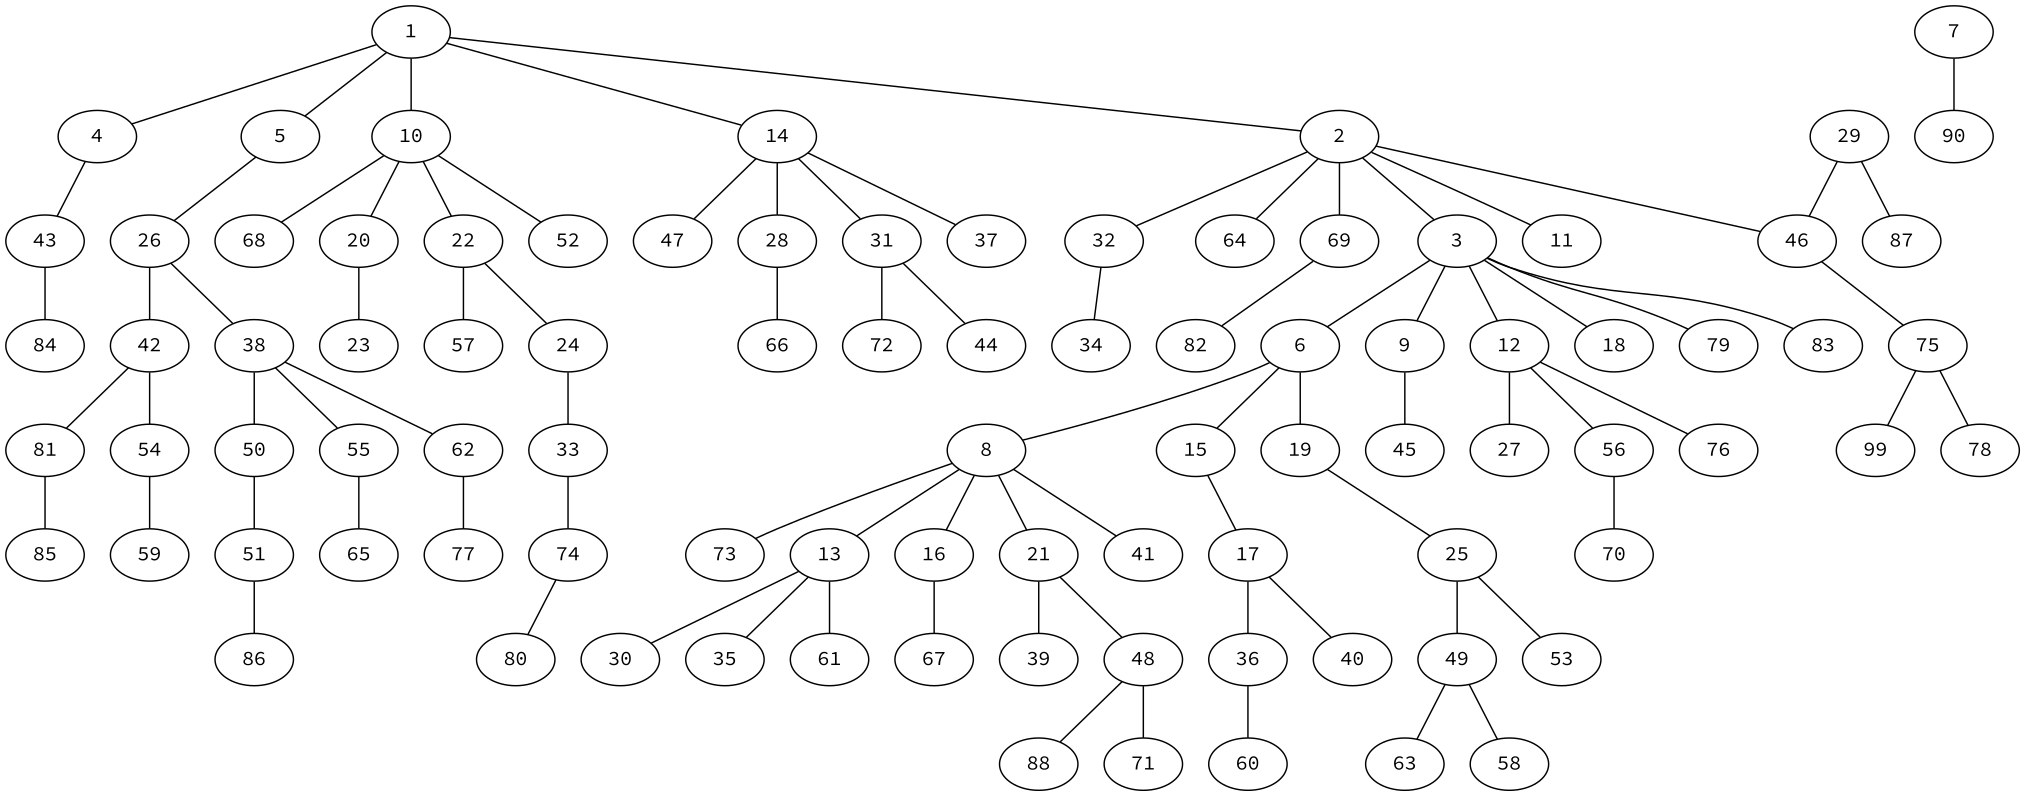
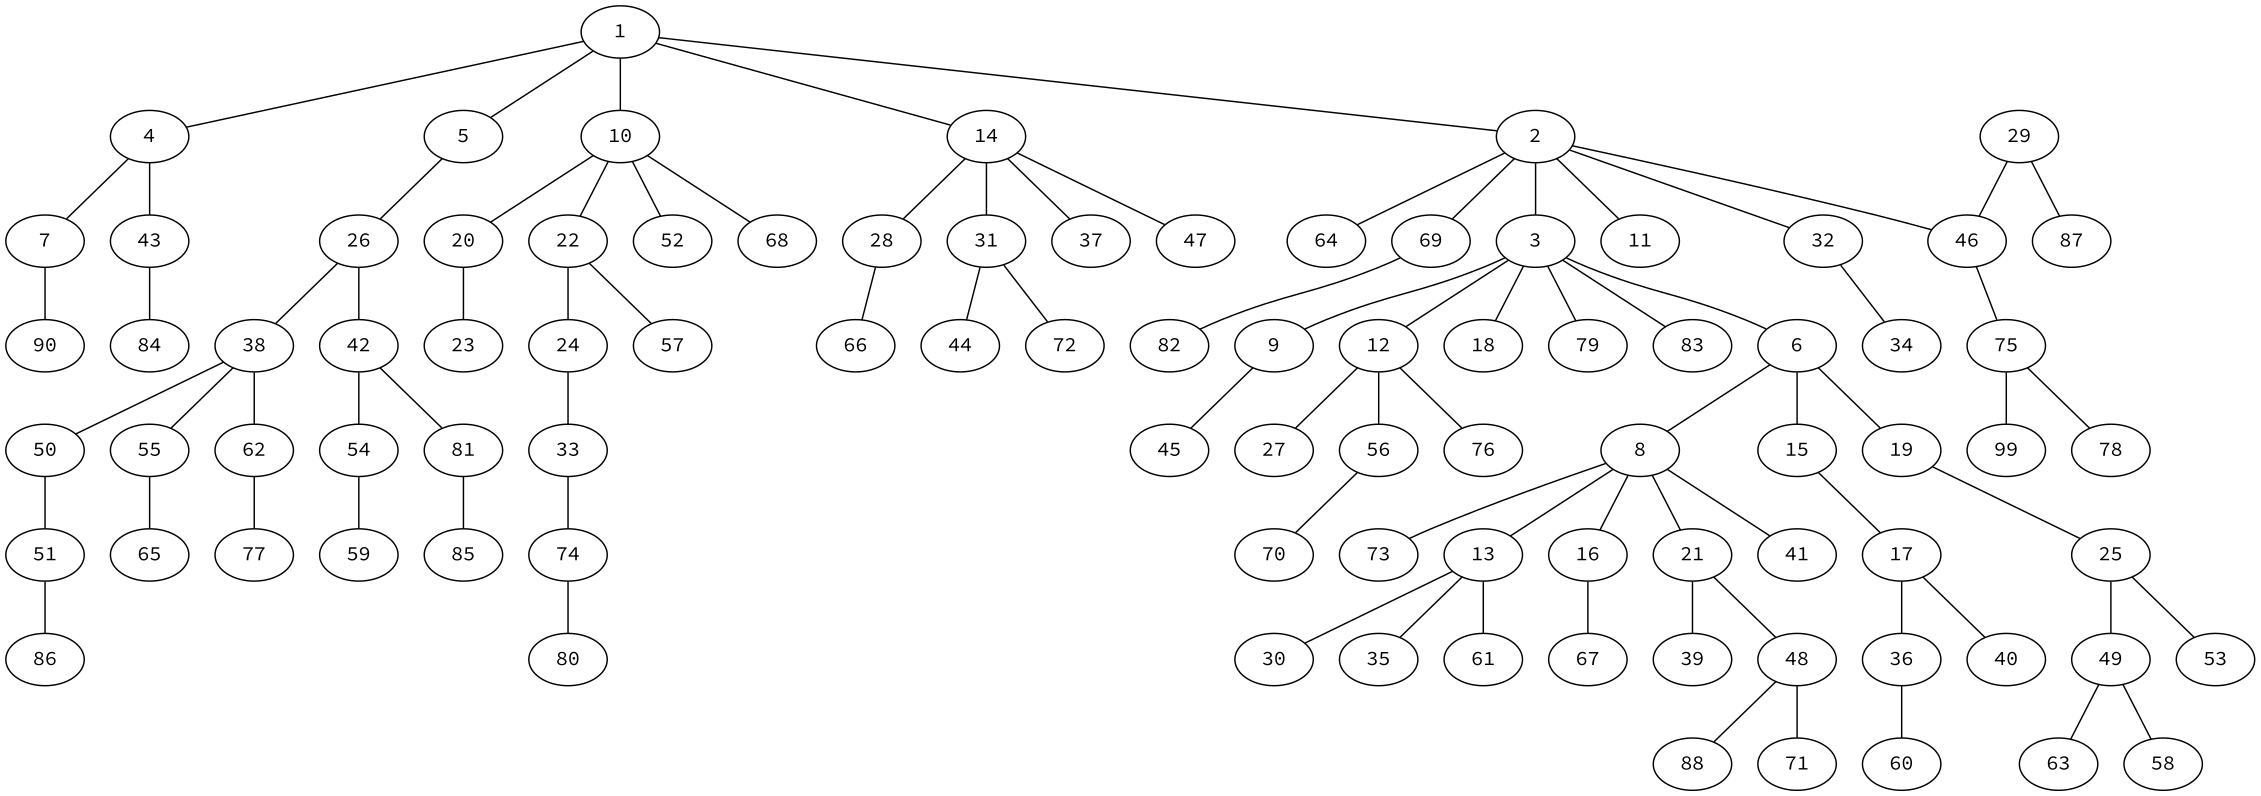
edge "4" -- "7": added
